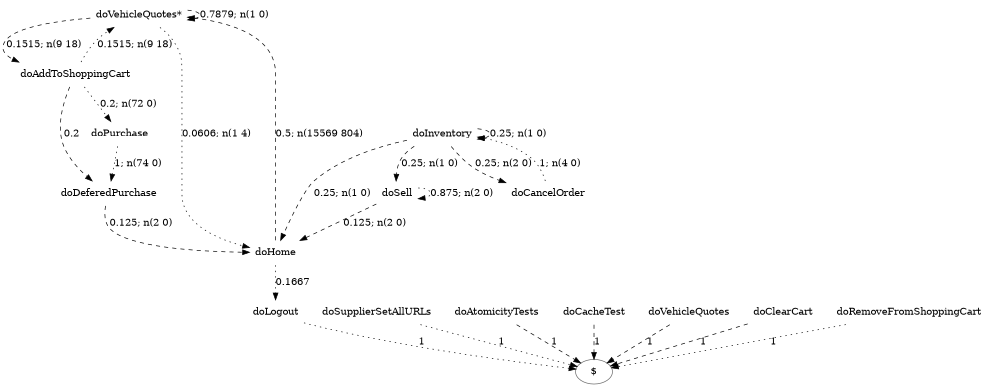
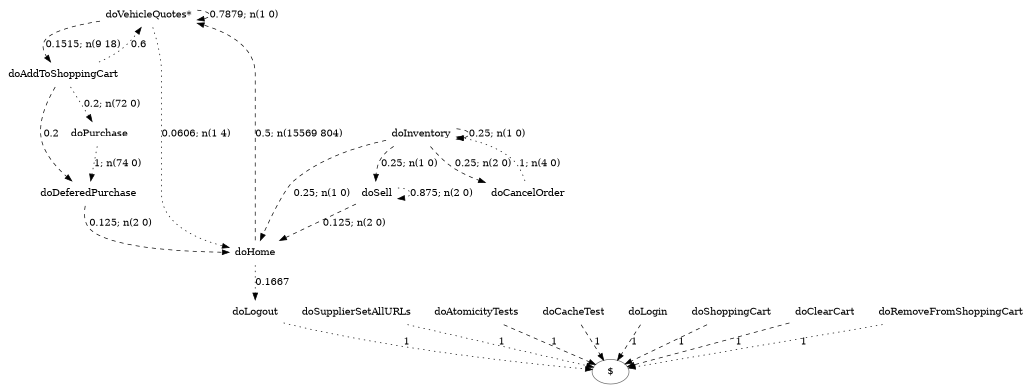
edge "doAddToShoppingCart" -> "doVehicleQuotes*": label "0.1515; n(9 18)" -> "0.6"
node "doLogin": added
node "doVehicleQuotes": label "doVehicleQuotes" -> "doShoppingCart"
